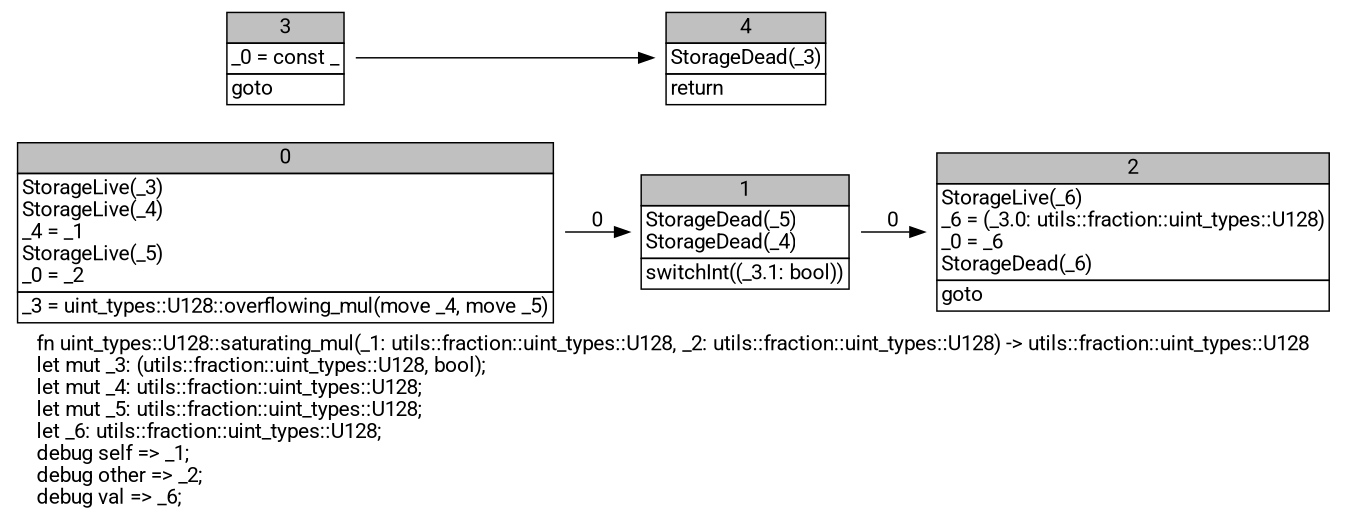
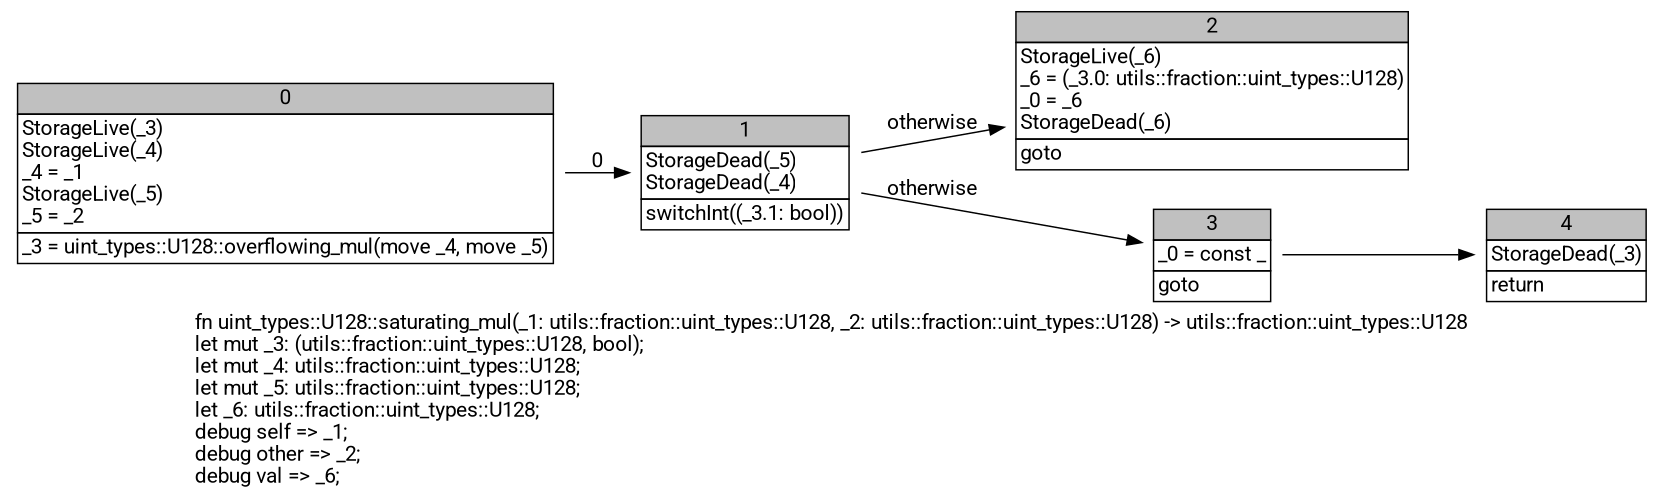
edge "1" -> "3": added, label "otherwise"
edge "1" -> "2": label "0" -> "otherwise"
node "0": text "_0 = _2" -> "_5 = _2"
